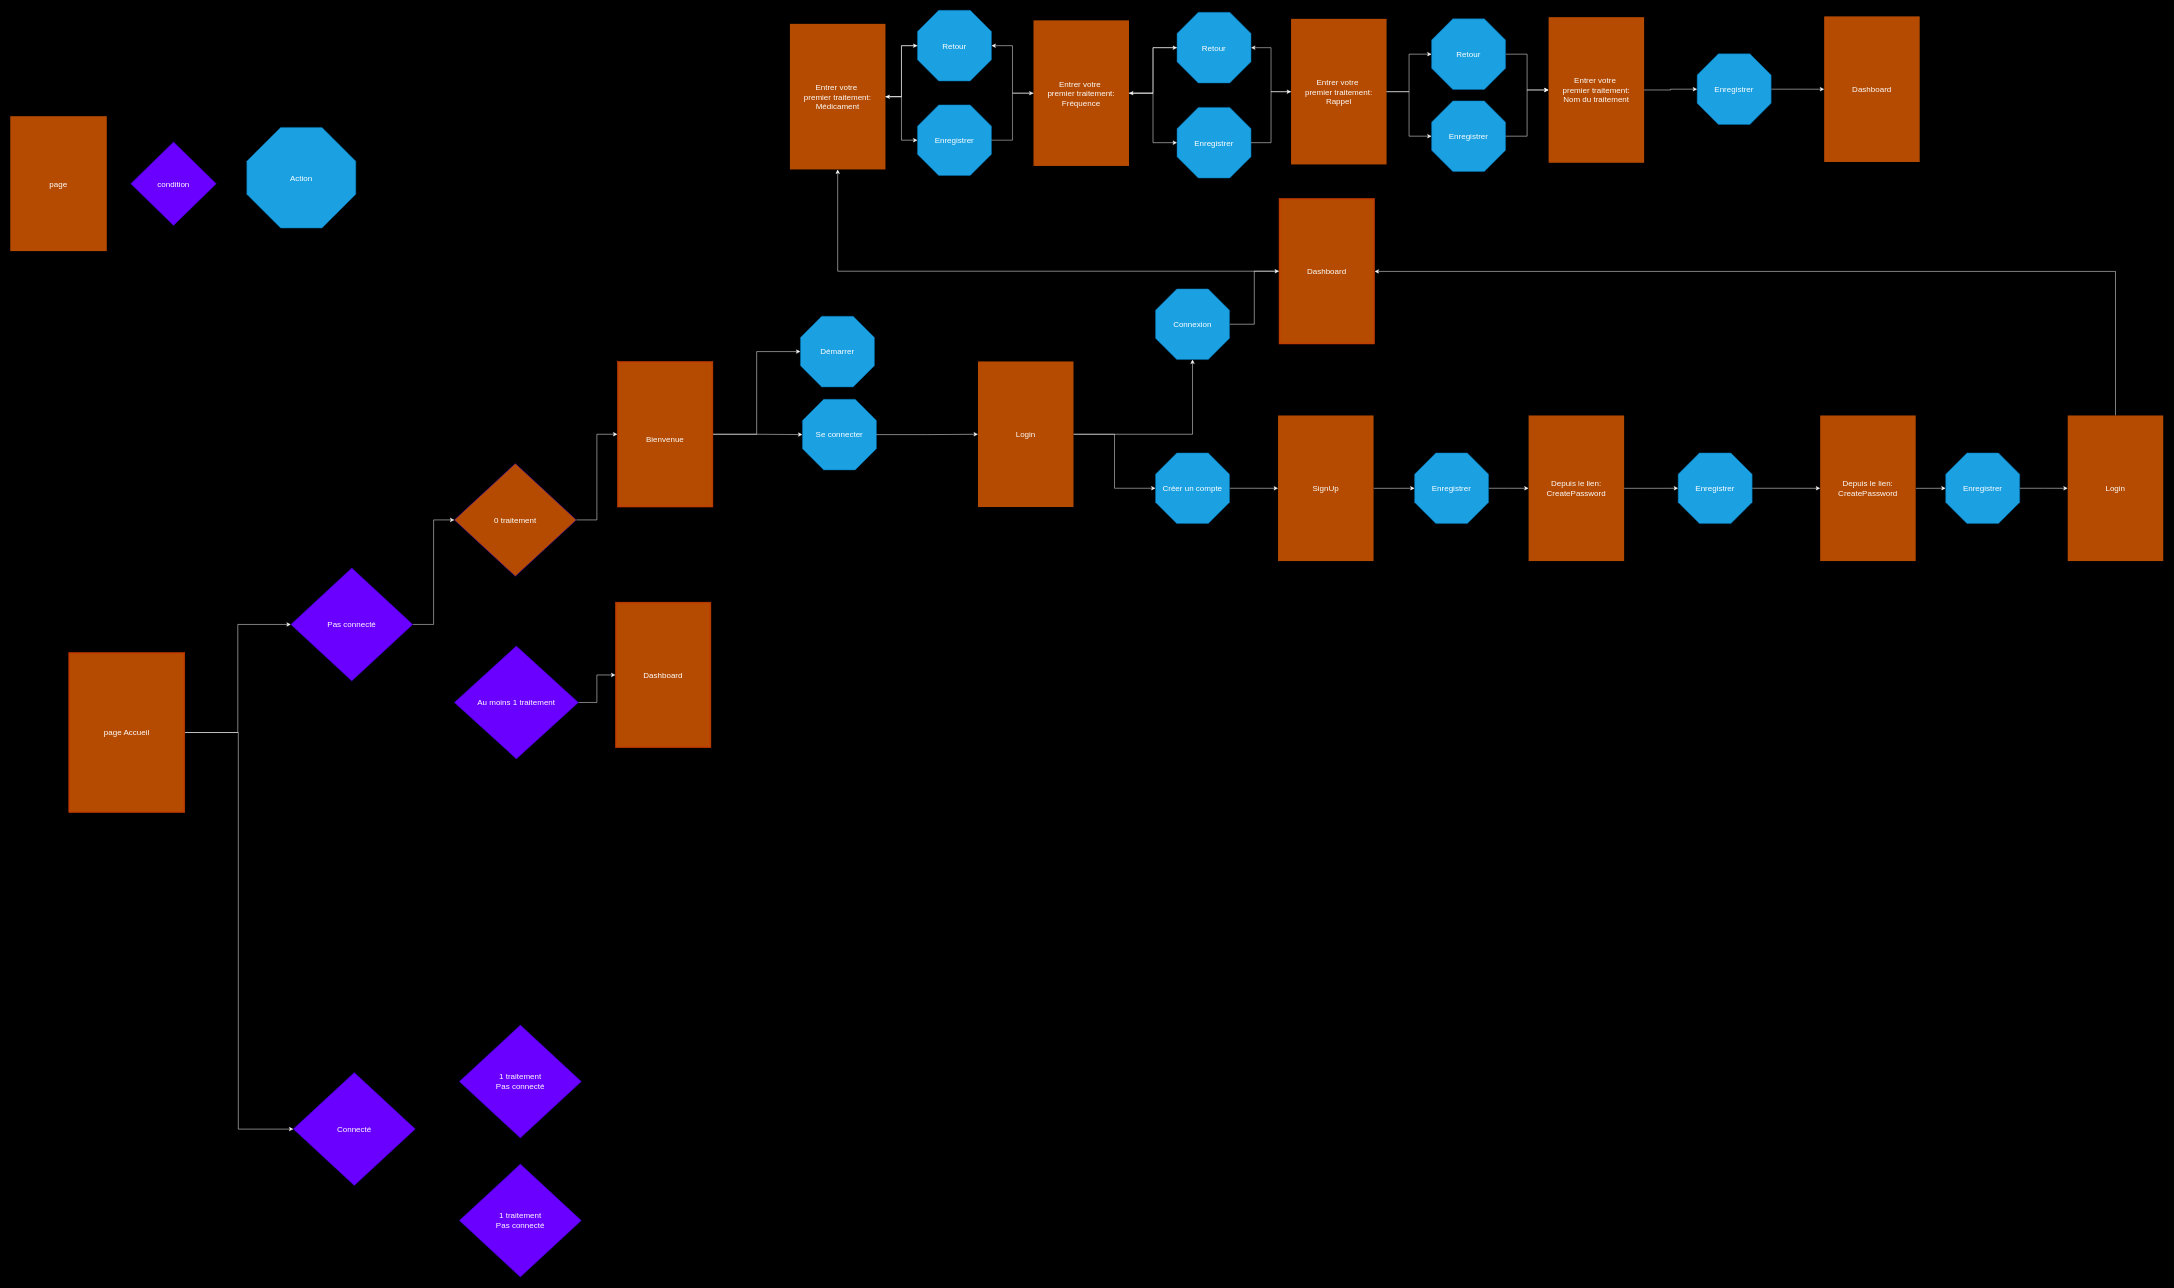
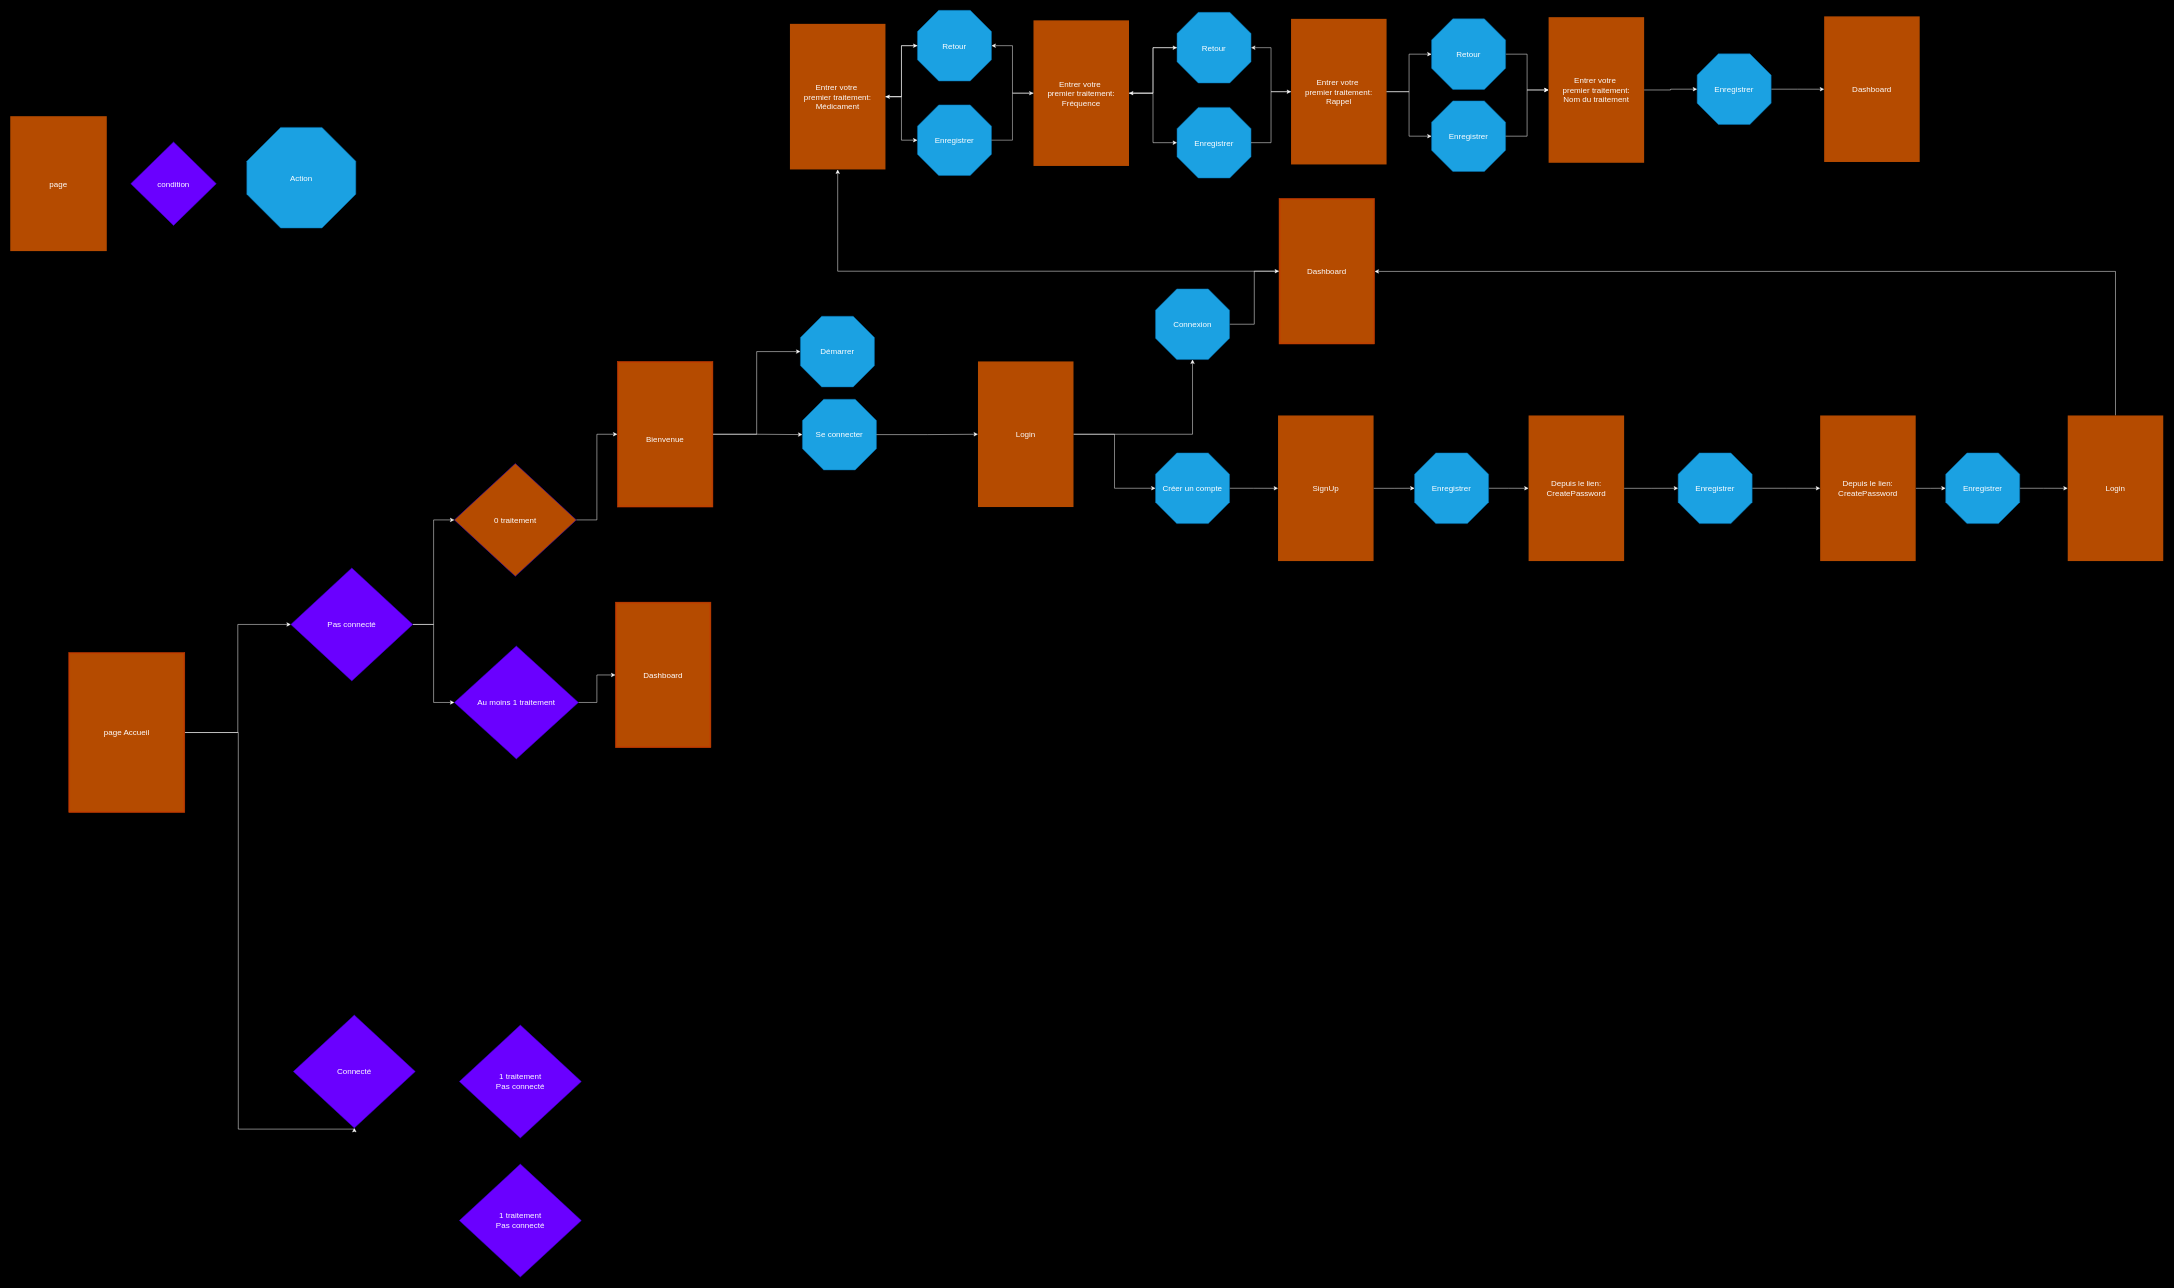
edge "Pas connecté" -> "Bienvenue": removed
edge "Pas connecté" -> "Au moins 1 traitement": added
node "Connecté": moved (354, 1129) -> (354, 1071)
